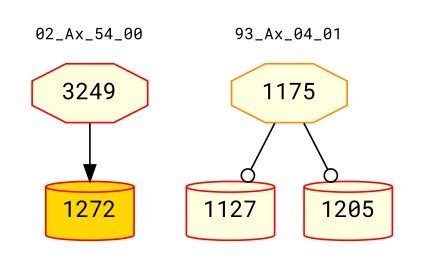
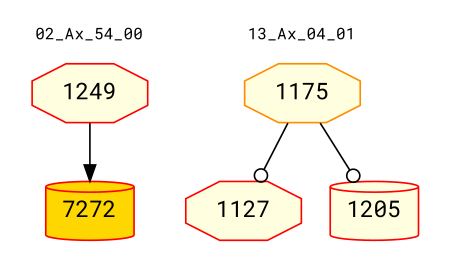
cluster "93_Ax_04_01": label "93_Ax_04_01" -> "13_Ax_04_01"
node "3249": label "3249" -> "1249"
node "1272": label "1272" -> "7272"
node "1127": shape cylinder -> octagon
